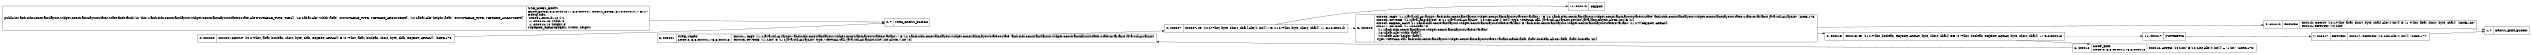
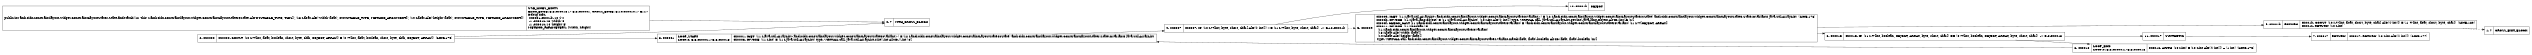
edge "7: 0x0017" -> "1: ?": removed
edge "6: 0x0015" -> "11: 0x0017": style dashed -> solid
node "3: 0x0001": text "TYPE_START" -> "LOOP_START"
edge "2: 0x0000" -> "3: 0x0001": added
